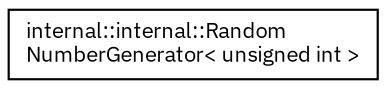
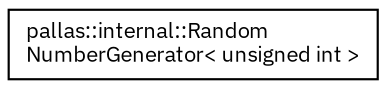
node "internal::internal::Random NumberGenerator< unsigned int >": label "internal::internal::Random NumberGenerator< unsigned int >" -> "pallas::internal::Random NumberGenerator< unsigned int >"
